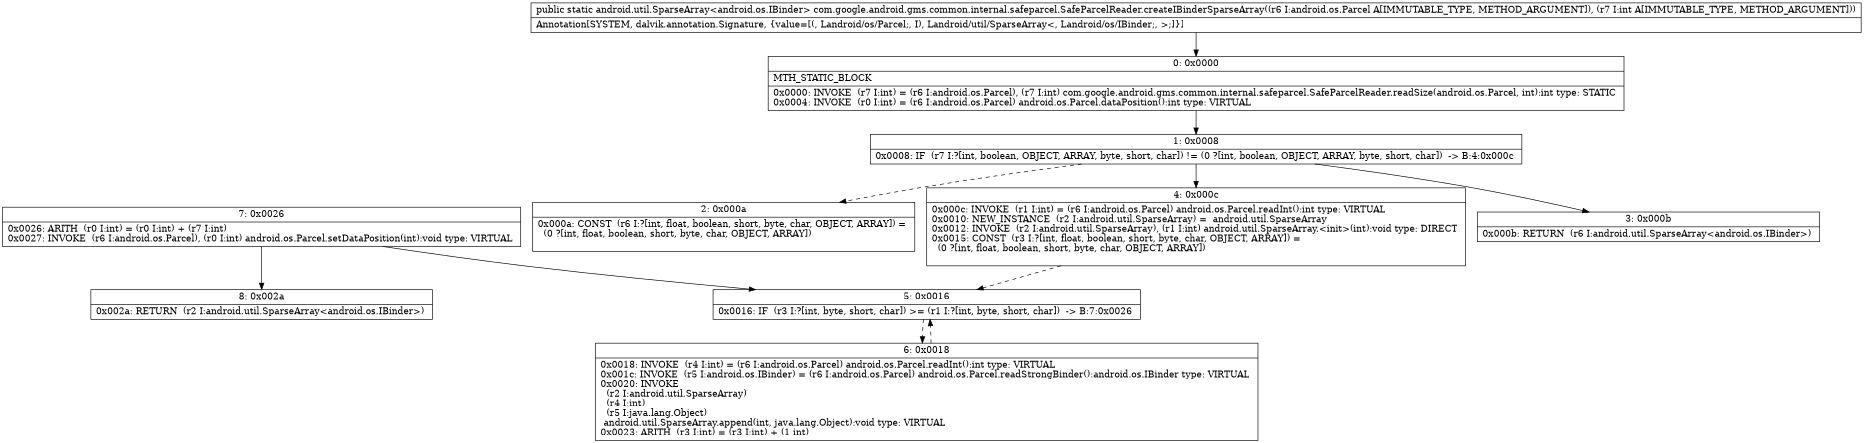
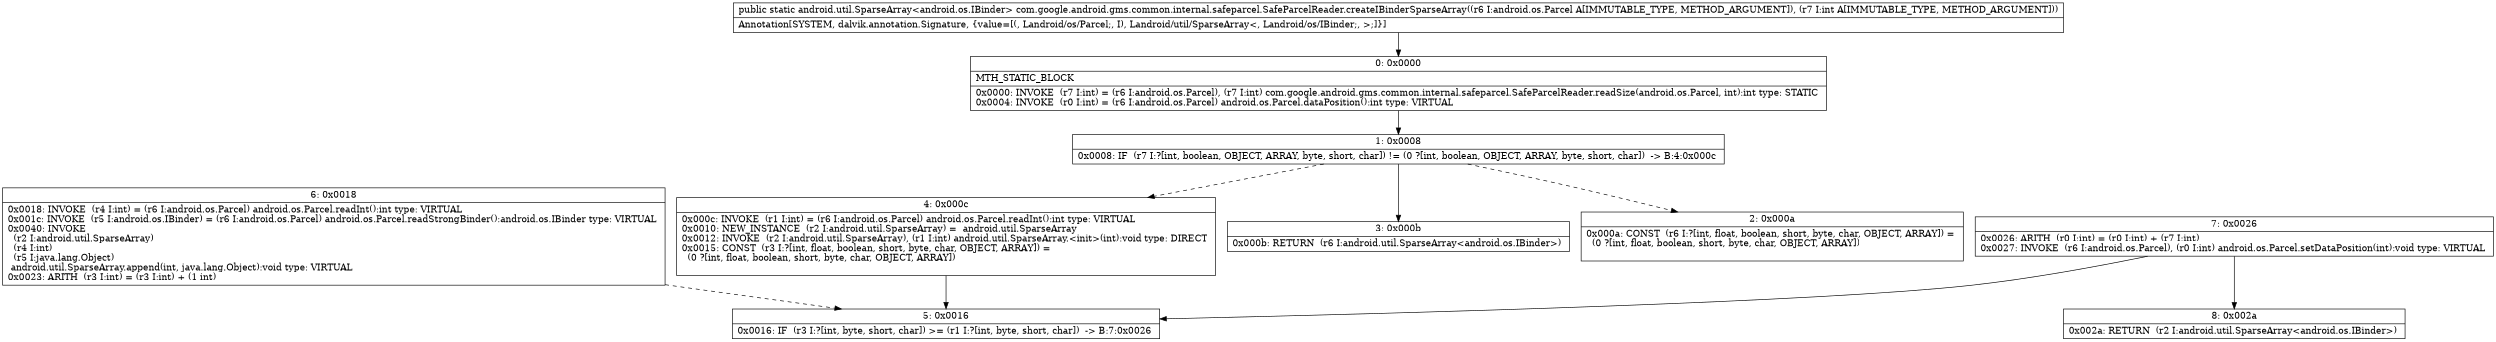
edge "1: 0x0008" -> "4: 0x000c": style solid -> dashed
edge "4: 0x000c" -> "5: 0x0016": style dashed -> solid
edge "5: 0x0016" -> "6: 0x0018": removed
node "6: 0x0018": text "0x0020: INVOKE" -> "0x0040: INVOKE"
